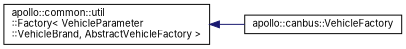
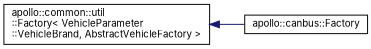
node "apollo::canbus::VehicleFactory": label "apollo::canbus::VehicleFactory" -> "apollo::canbus::Factory"
